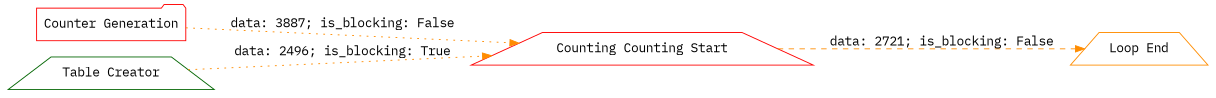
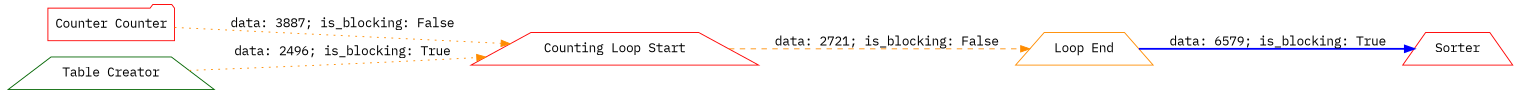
node "Counter Generation": label "Counter Generation" -> "Counter Counter"
node "Counting Counting Start": label "Counting Counting Start" -> "Counting Loop Start"
node "Sorter": added
